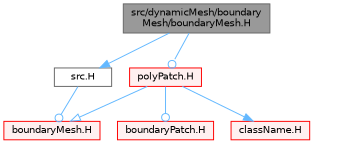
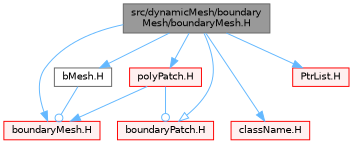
edge "src/dynamicMesh/boundary Mesh/boundaryMesh.H" -> "polyPatch.H": arrowhead odot -> normal
edge "src/dynamicMesh/boundary Mesh/boundaryMesh.H" -> "boundaryMesh.H": added
node "src.H": label "src.H" -> "bMesh.H"
node "PtrList.H": added
edge "src/dynamicMesh/boundary Mesh/boundaryMesh.H" -> "boundaryPatch.H": added
edge "polyPatch.H" -> "boundaryMesh.H": arrowhead onormal -> normal
edge "polyPatch.H" -> "className.H": now "src/dynamicMesh/boundary Mesh/boundaryMesh.H" -> "className.H"
